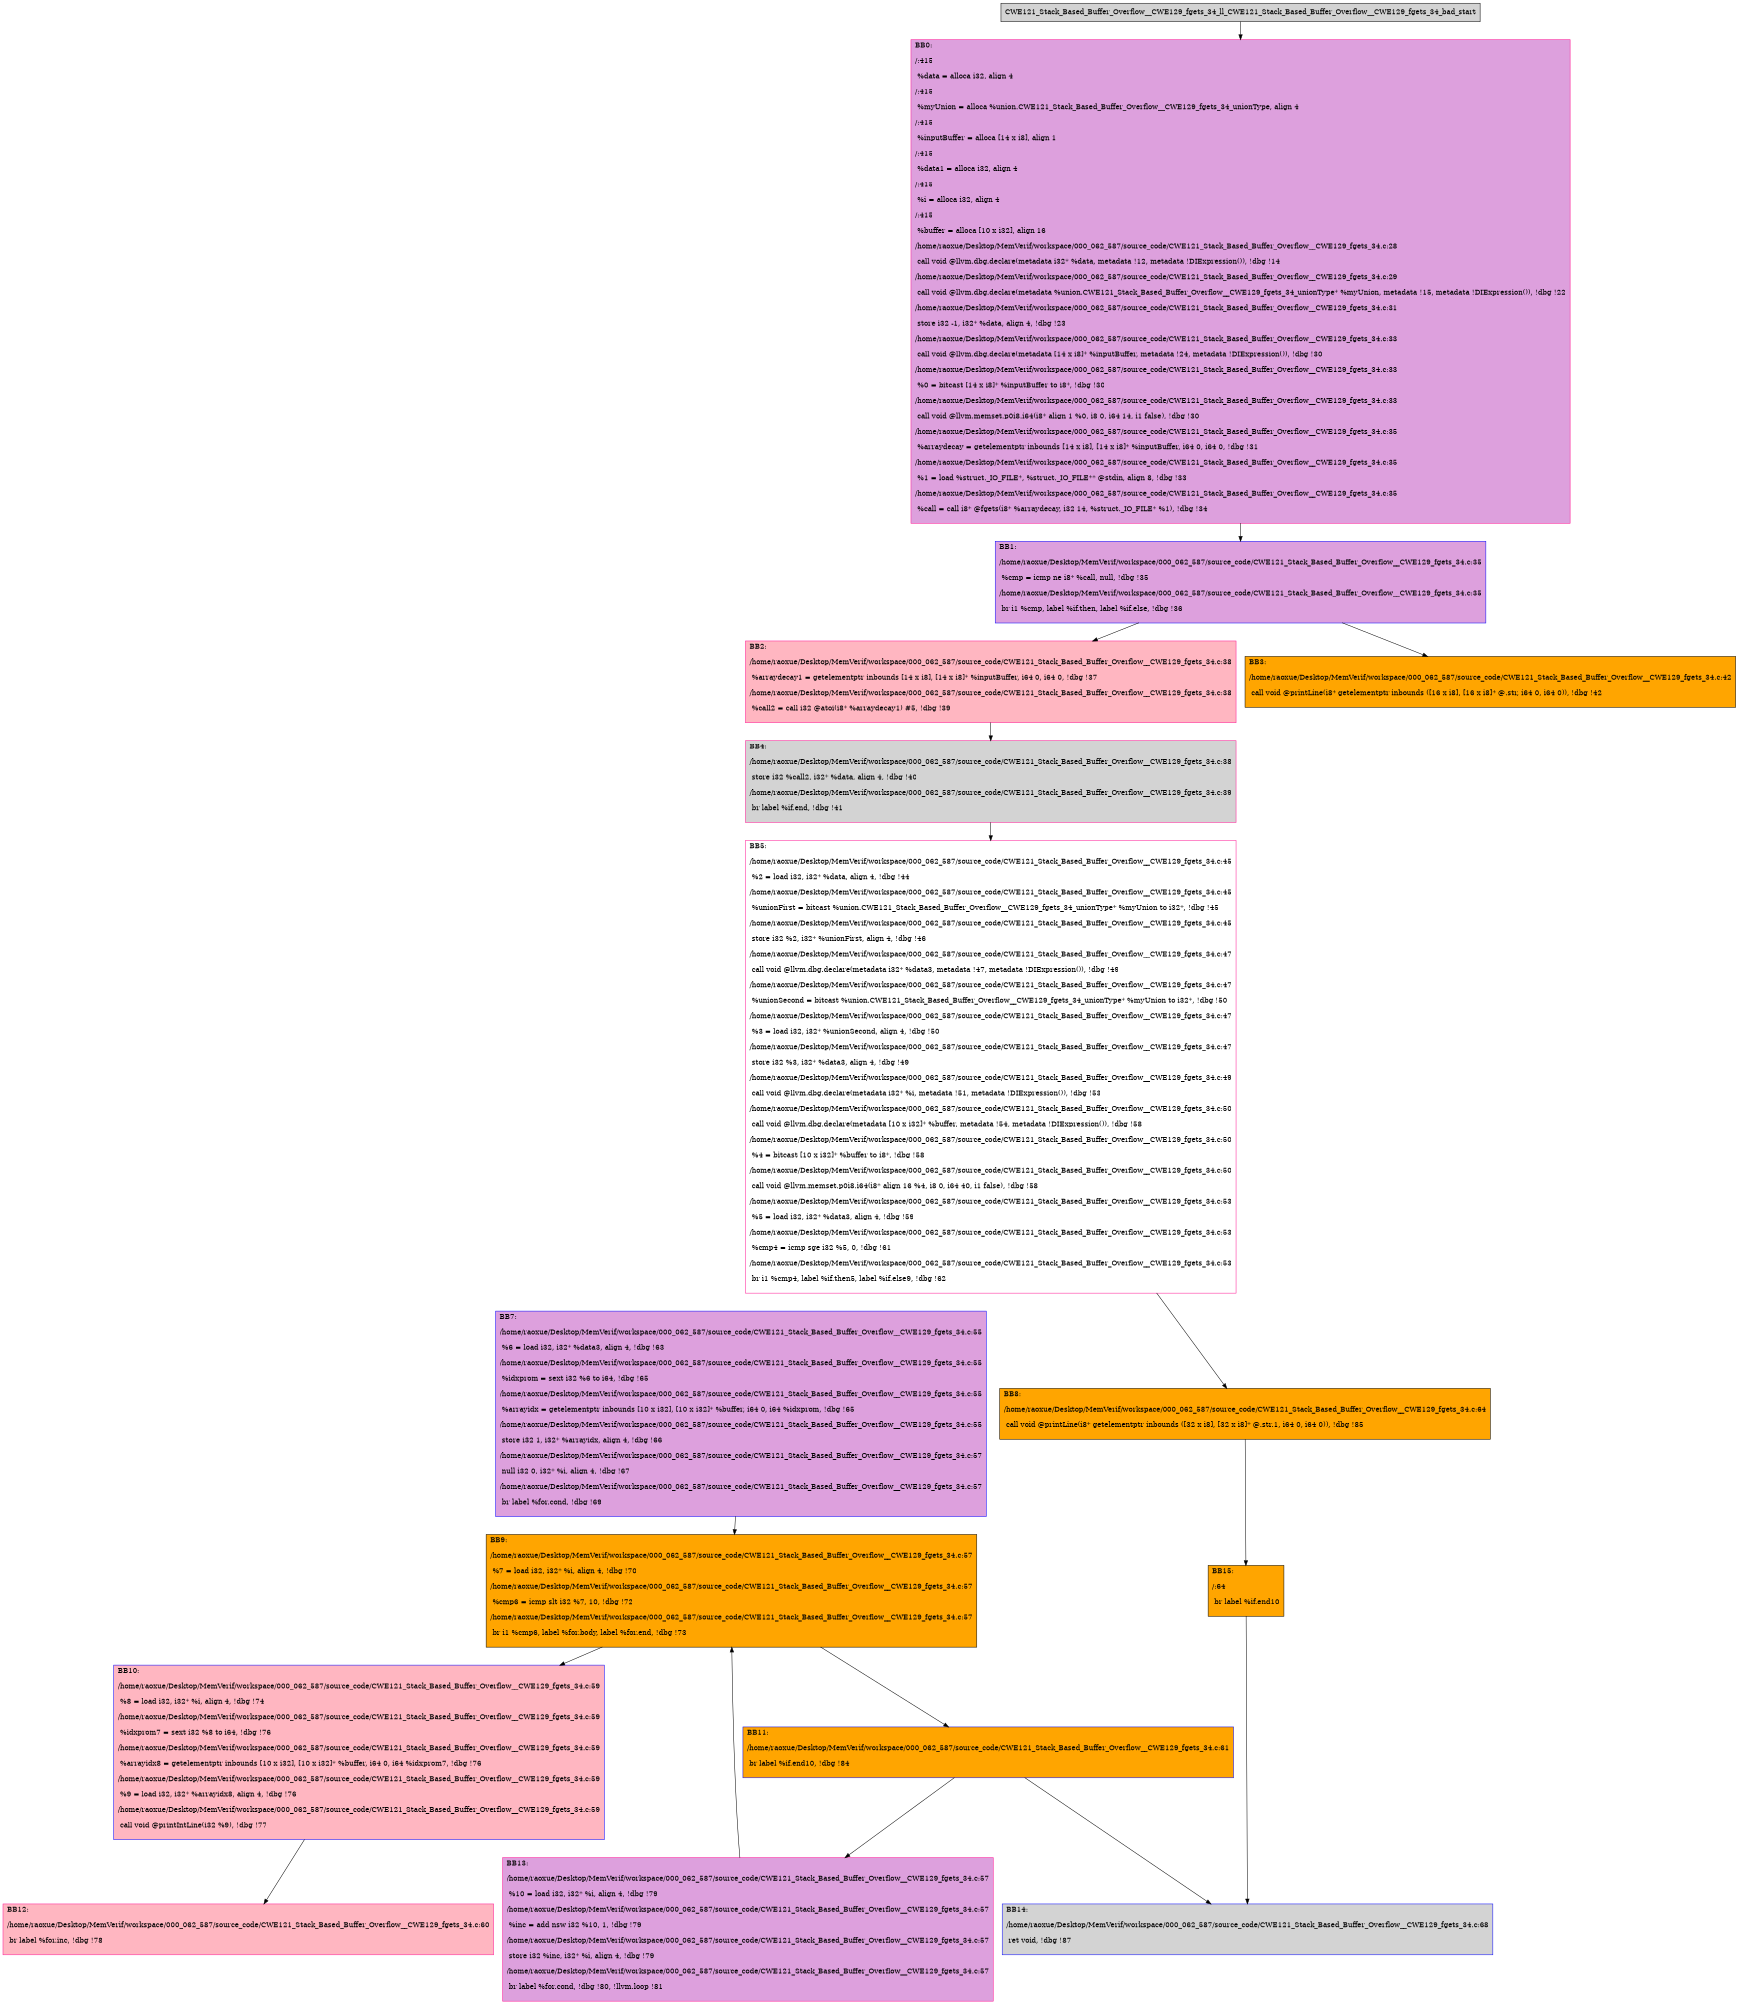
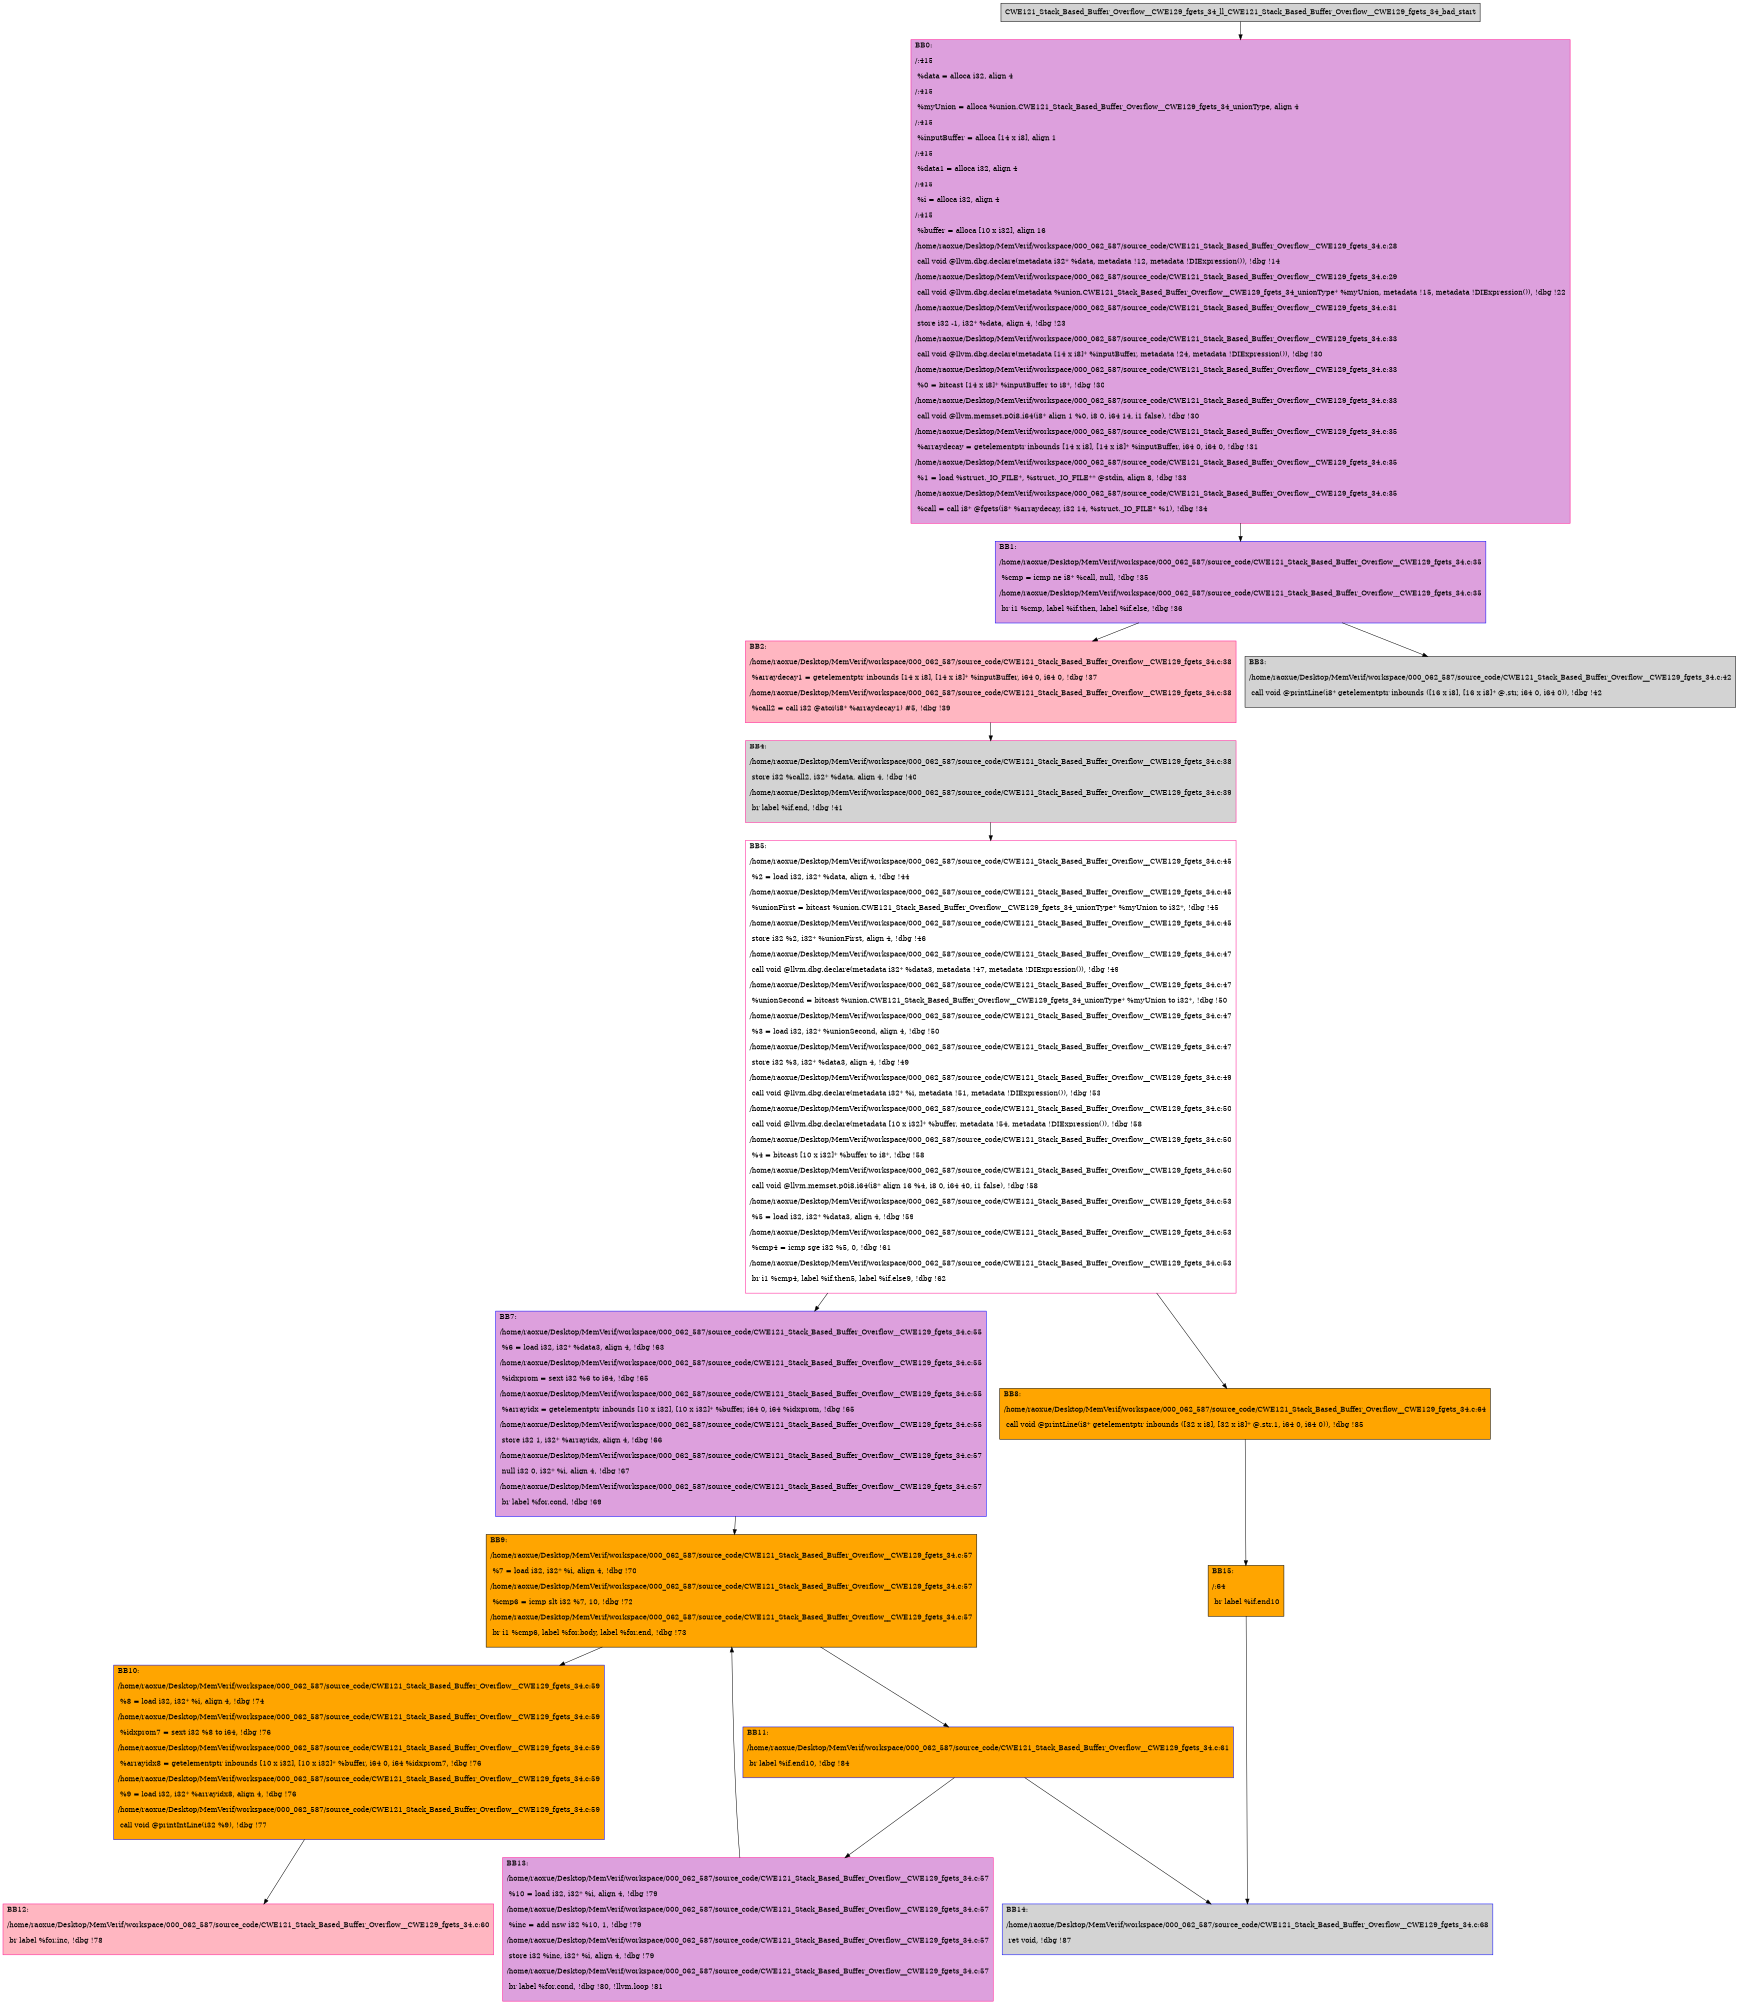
node "BB3:": fillcolor orange -> lightgrey
edge "BB5:" -> "BB7:": added
node "BB10:": fillcolor lightpink -> orange
